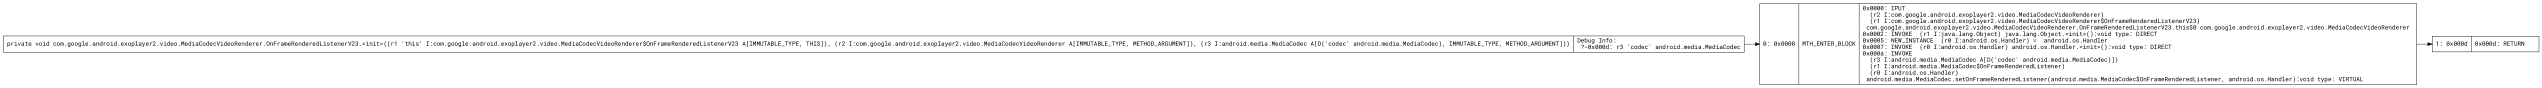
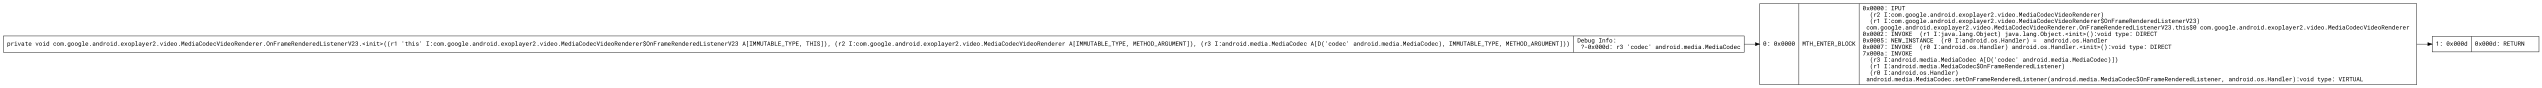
node "0: 0x0000": text "0x000a: INVOKE" -> "7x000a: INVOKE"
